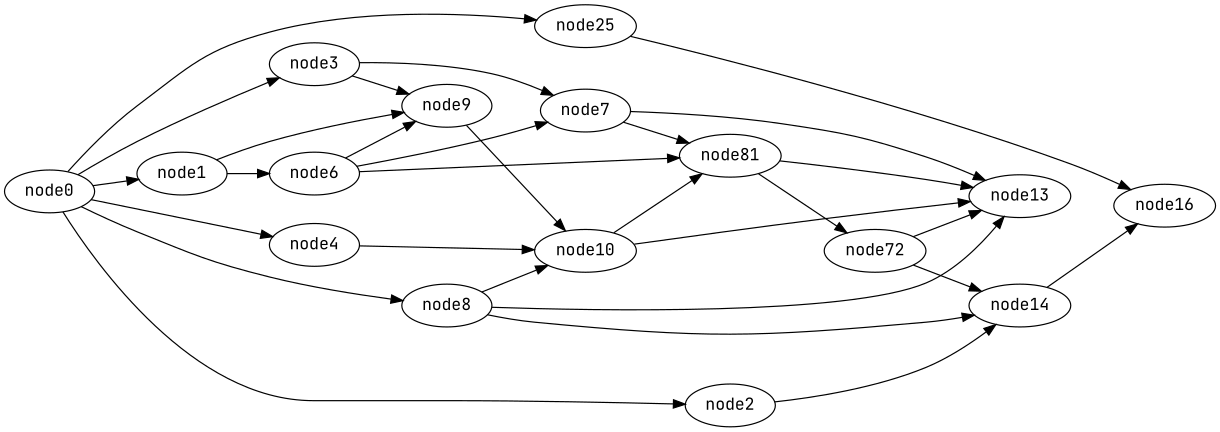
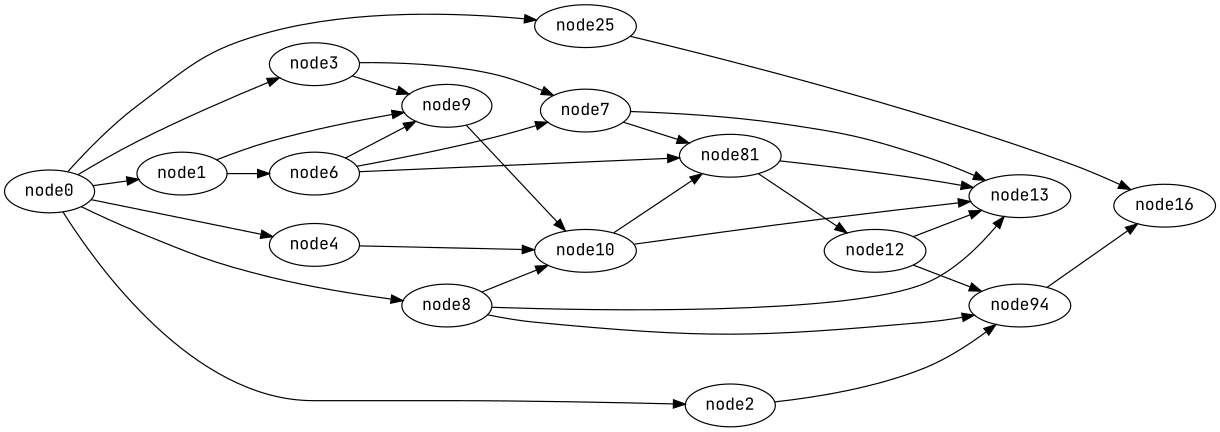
node "node72": label "node72" -> "node12"
node "node14": label "node14" -> "node94"
